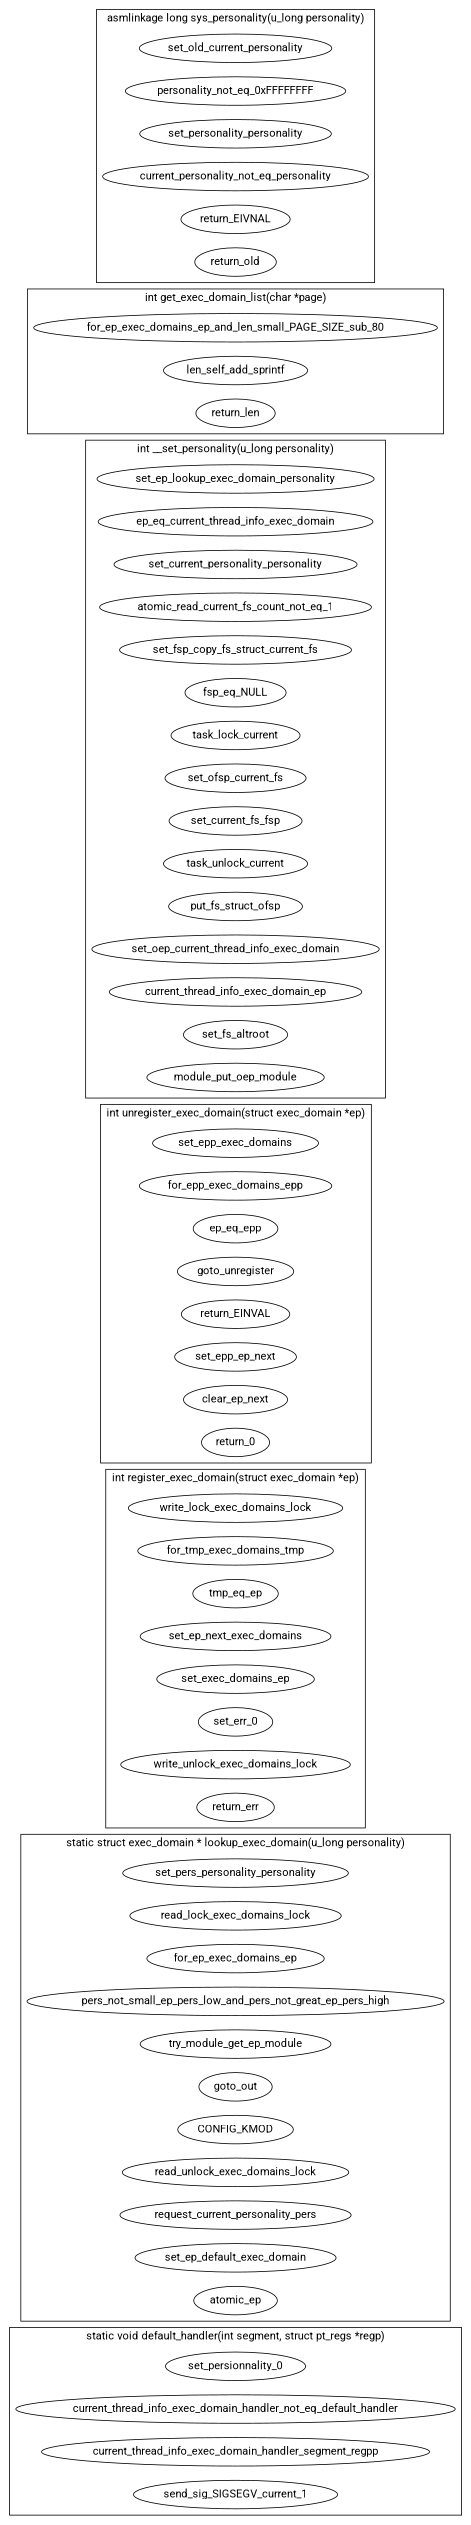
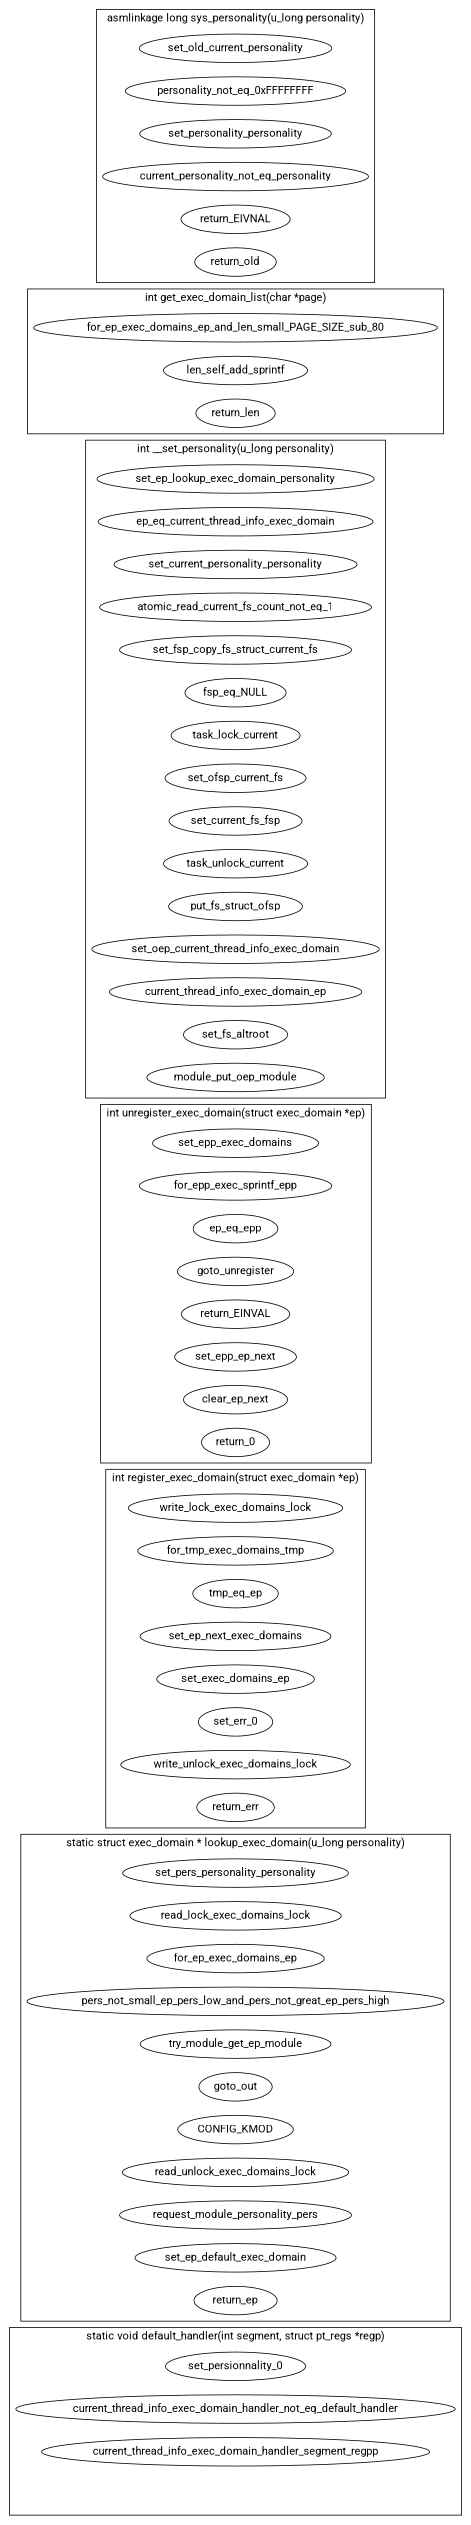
node "for_epp_exec_domains_epp": label "for_epp_exec_domains_epp" -> "for_epp_exec_sprintf_epp"
node "request_current_personality_pers": label "request_current_personality_pers" -> "request_module_personality_pers"
node "atomic_ep": label "atomic_ep" -> "return_ep"
node "send_sig_SIGSEGV_current_1": removed
